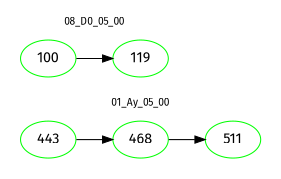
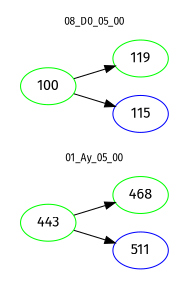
node "115": added
edge "468" -> "511": now "443" -> "511"
node "511": color green -> blue
